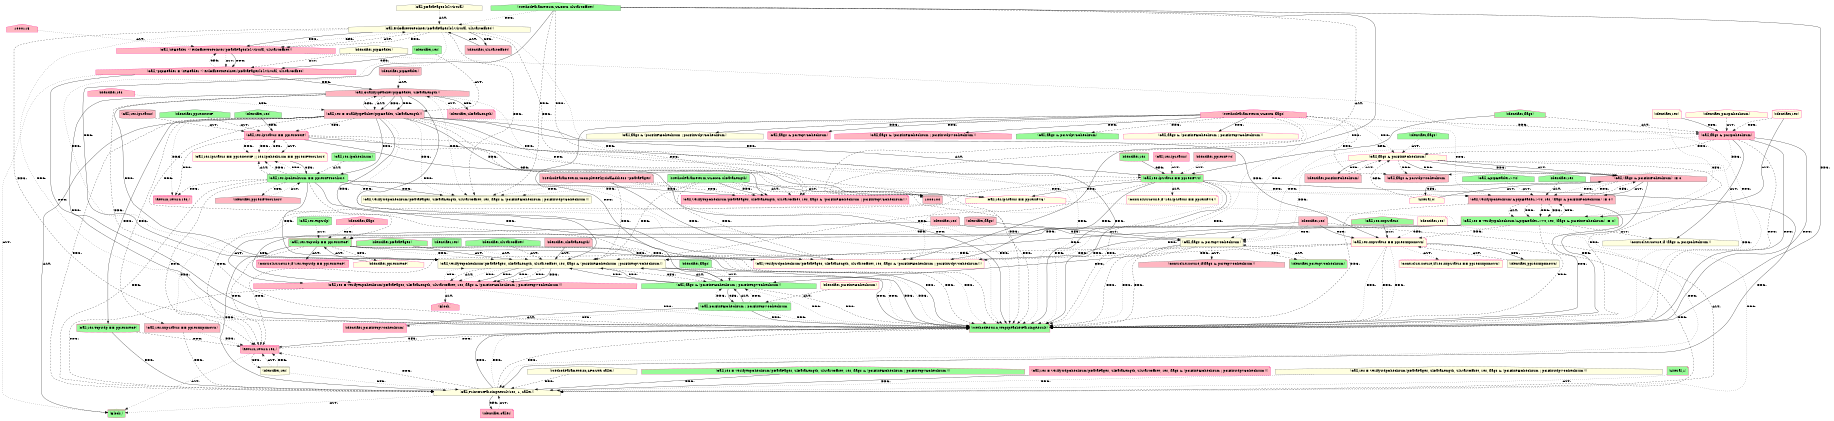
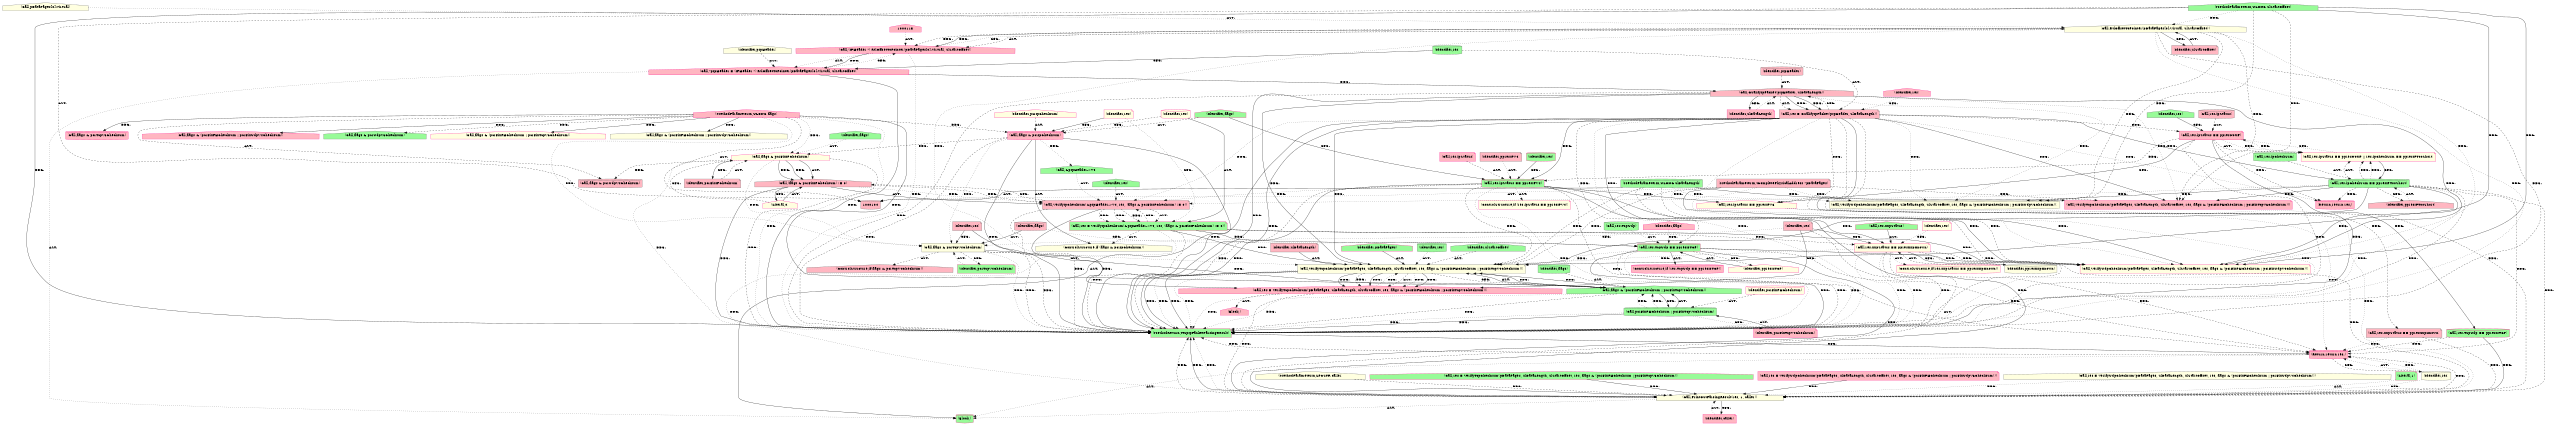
node "(Identifier,ppresNotIP)": removed
edge "(Call,res = QualifyIpPacket(pIpHeader, ulDataLength))" -> "(Call,res.ipStatus == ppresNotIP)": label "CFG: " -> "DDG: "
edge "(MethodParameterIn,ULONG flags)" -> "(Call,flags & pcrUdpV4Checksum)": label "DDG: " -> "AST: "
edge "(Call,flags & pcrIpChecksum)" -> "(Call,flags & pcrUdpV4Checksum)": now "(Call,flags & pcrIpChecksum)" -> "(Call,&pIpHeader->v4)"
